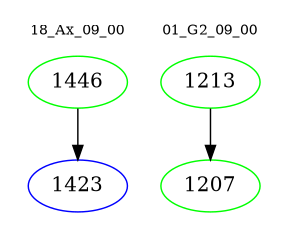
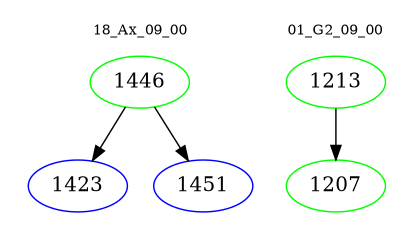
node "1451": added
